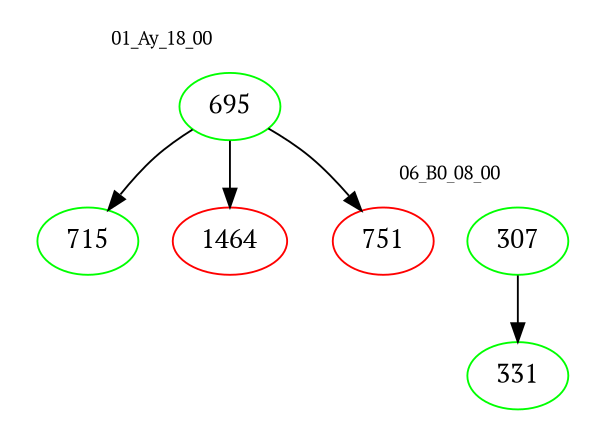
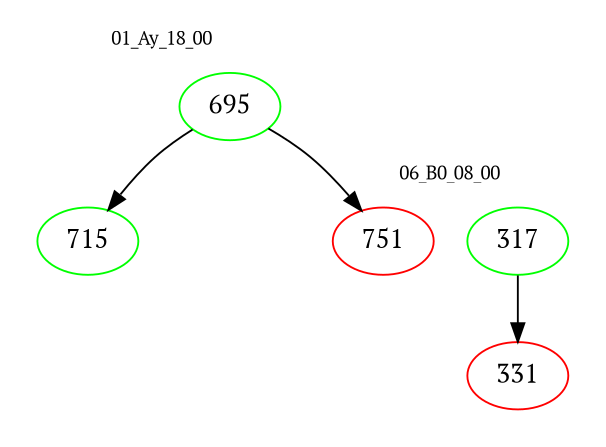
node "1464": removed
node "307": label "307" -> "317"
node "331": color green -> red
